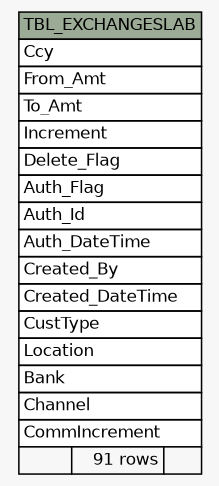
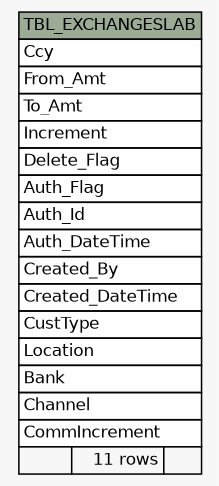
node "TBL_EXCHANGESLAB": text "91 rows" -> "11 rows"
